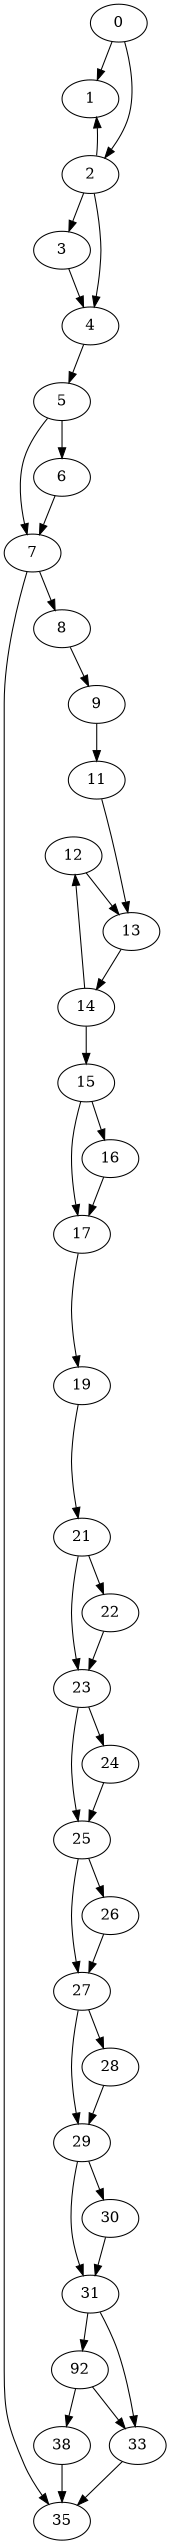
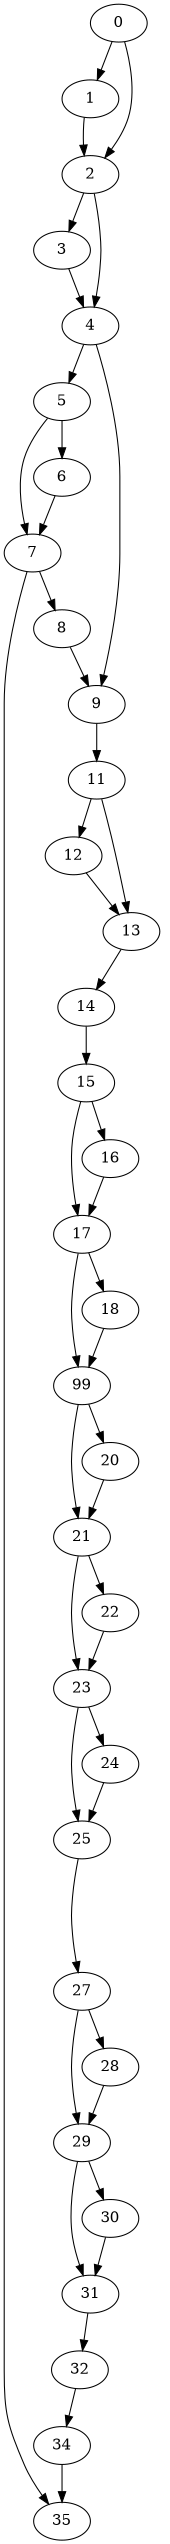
edge "2" -> "1": reversed
edge "4" -> "9": added
edge "14" -> "12": now "11" -> "12"
node "18": added
node "19": label "19" -> "99"
node "20": added
node "26": removed
node "92": label "92" -> "32"
node "38": label "38" -> "34"
node "33": removed
